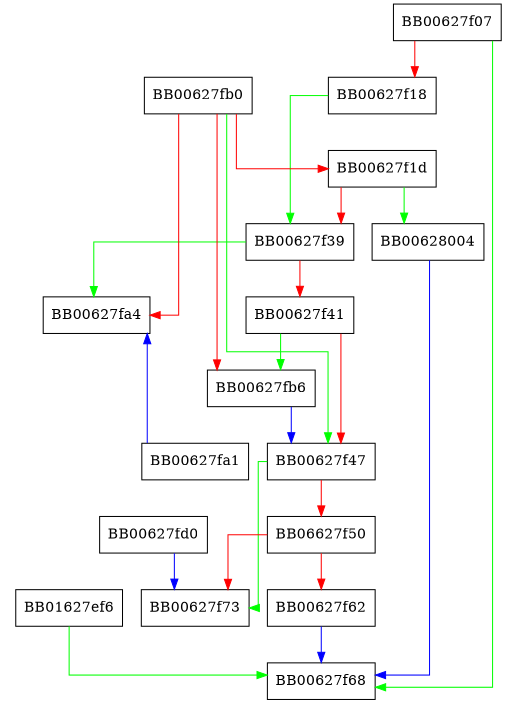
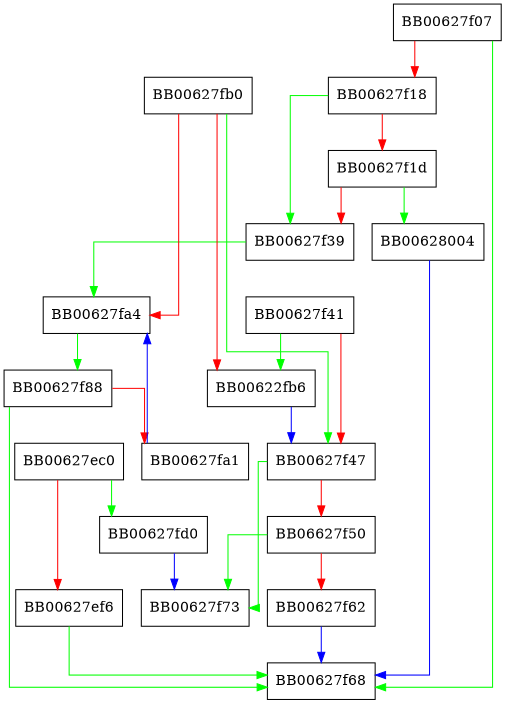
edge "BB00627fb0" -> "BB00627f1d": now "BB00627f18" -> "BB00627f1d"
edge "BB00627f39" -> "BB00627f41": removed
node "BB00627f88": added
node "BB00627fb6": label "BB00627fb6" -> "BB00622fb6"
node "BB00627ec0": added
edge "BB06627f50" -> "BB00627f73": color red -> green
node "BB01627ef6": label "BB01627ef6" -> "BB00627ef6"
